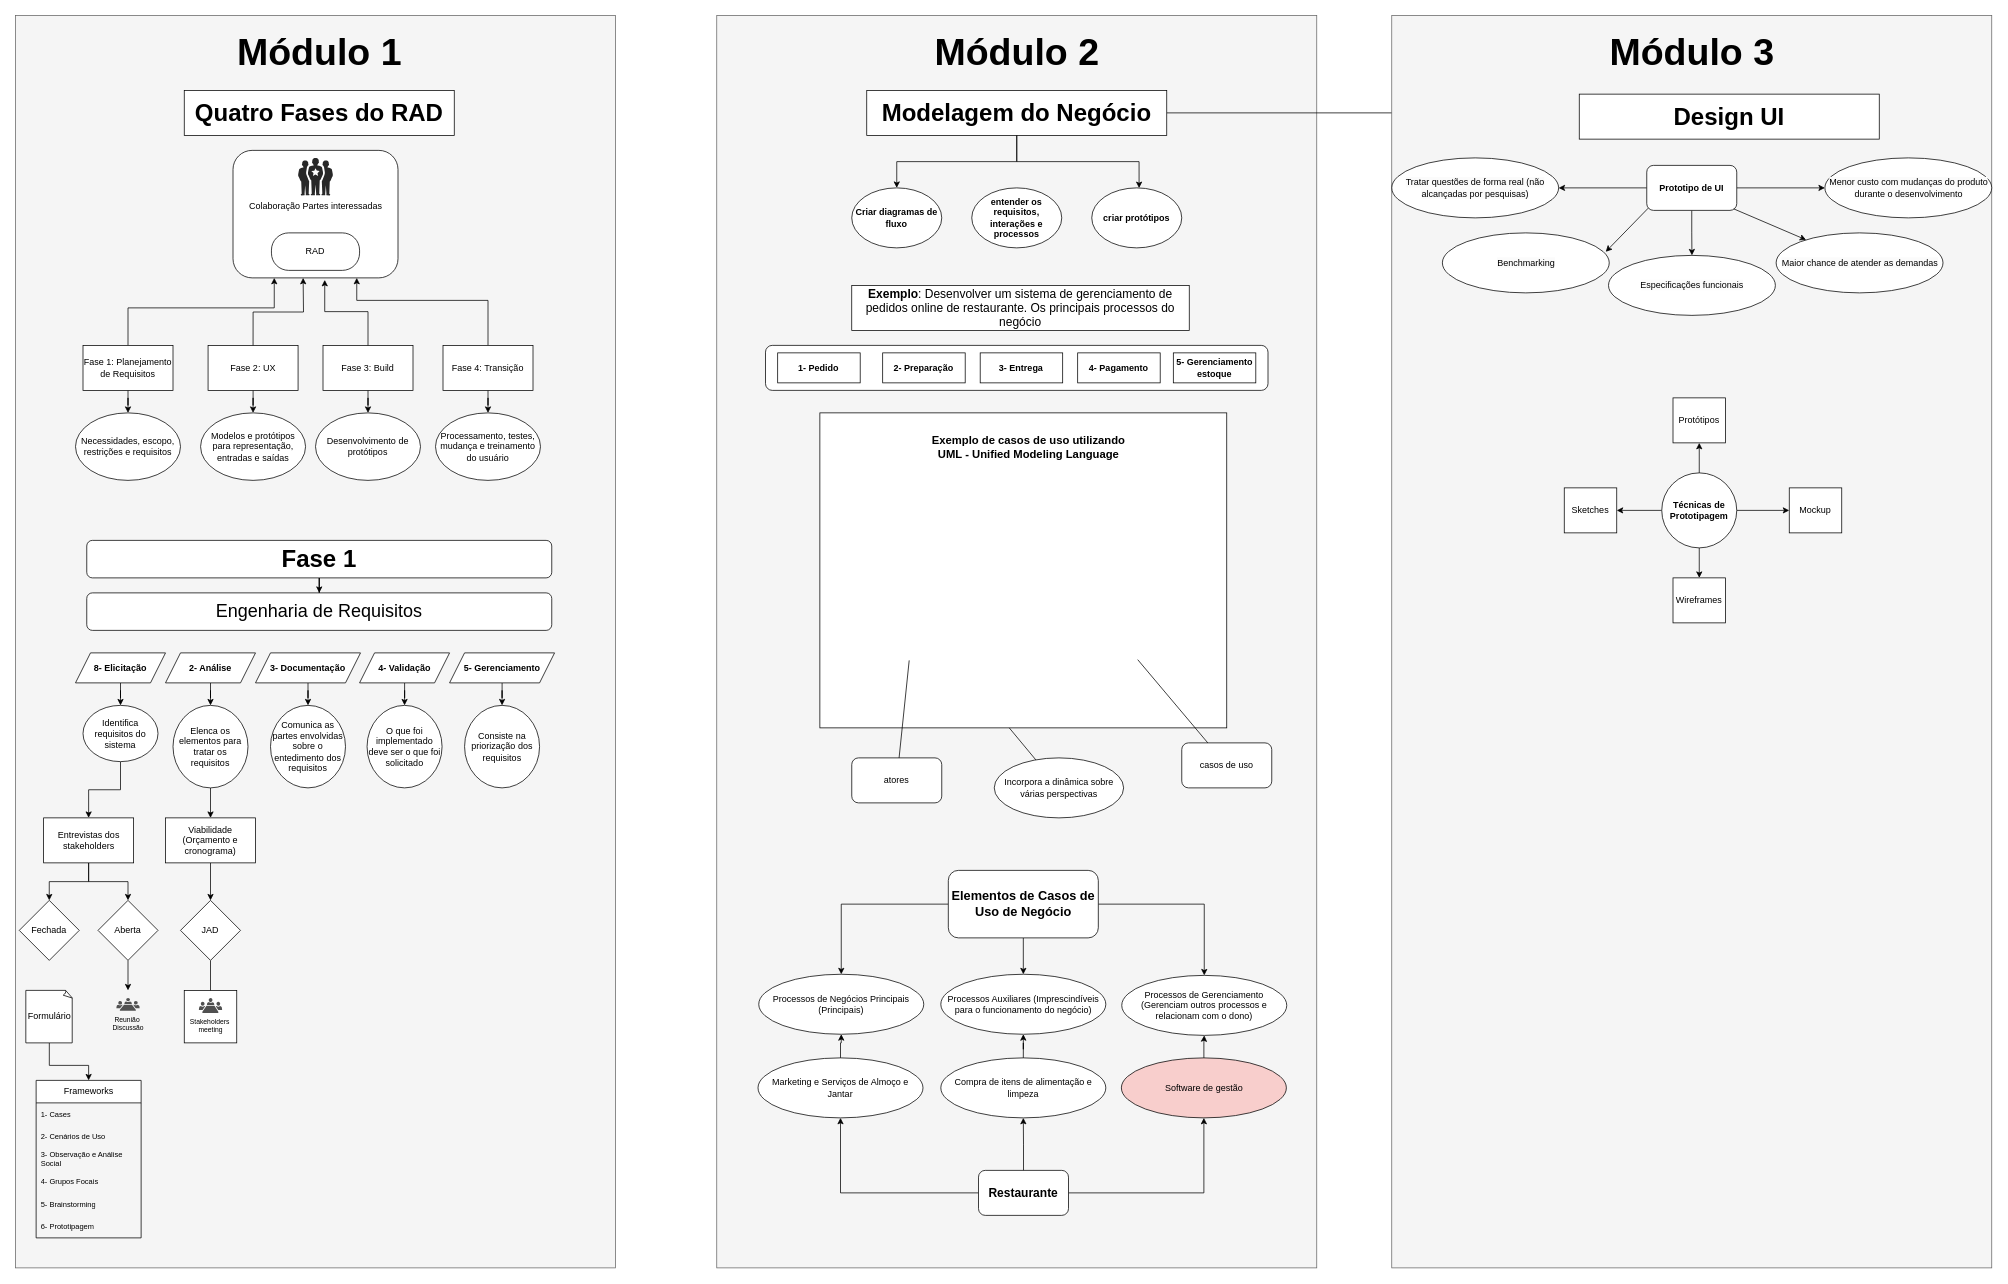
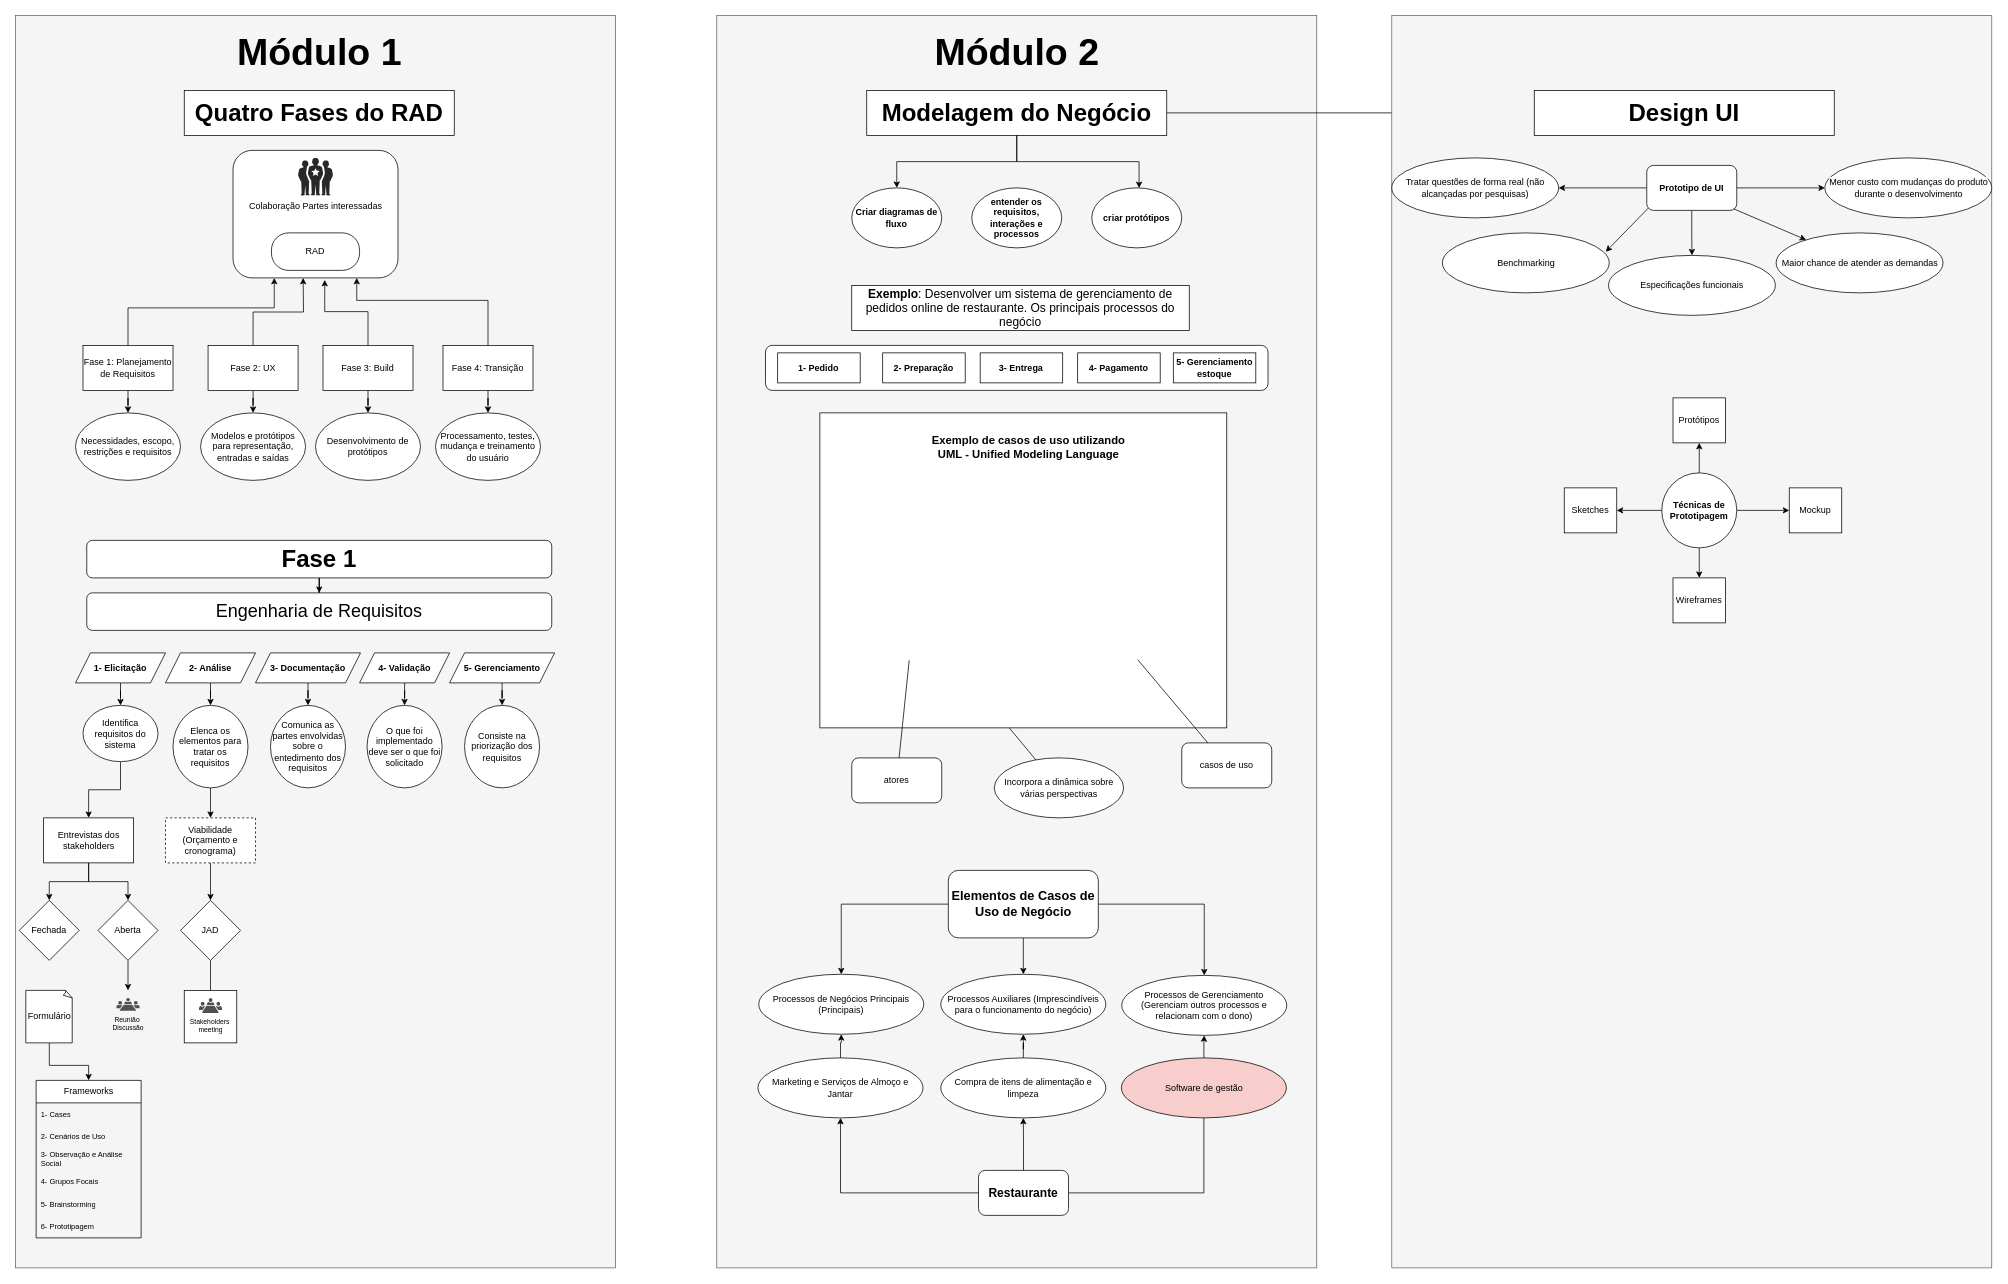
node "Módulo 3": removed
node "Design UI": moved (1729, 117) -> (1684, 113)
node "8- Elicitação": label "8- Elicitação" -> "1- Elicitação"
node "Viabilidade (Orçamento e cronograma)": style solid -> dashed
edge "Restaurante" -> "Software de gestão": arrowhead classic -> none
